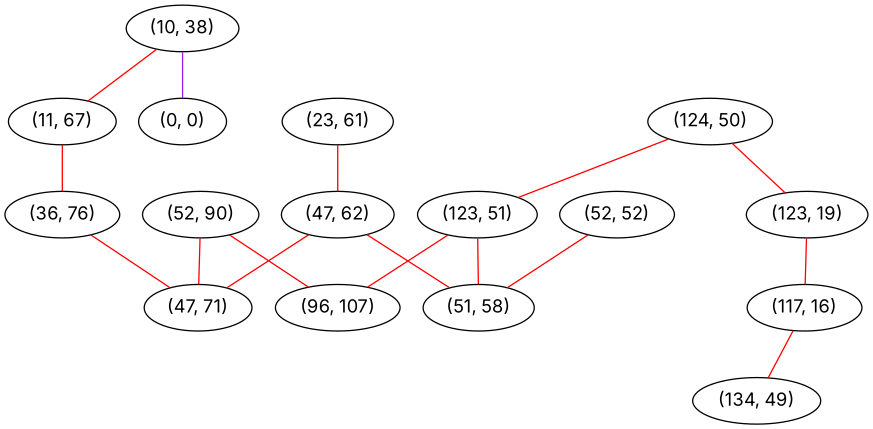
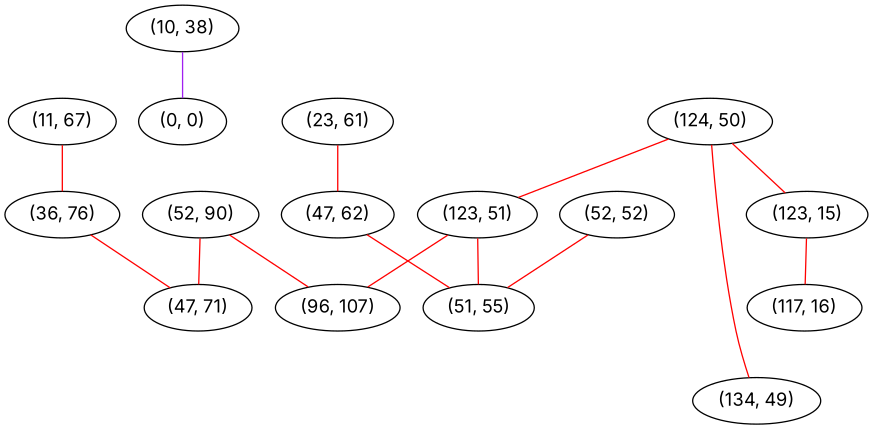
edge "(10, 38)" -- "(11, 67)": removed
node "(123, 19)": label "(123, 19)" -> "(123, 15)"
edge "(47, 62)" -- "(47, 71)": removed
node "(51, 58)": label "(51, 58)" -> "(51, 55)"
edge "(117, 16)" -- "(134, 49)": now "(124, 50)" -- "(134, 49)"
